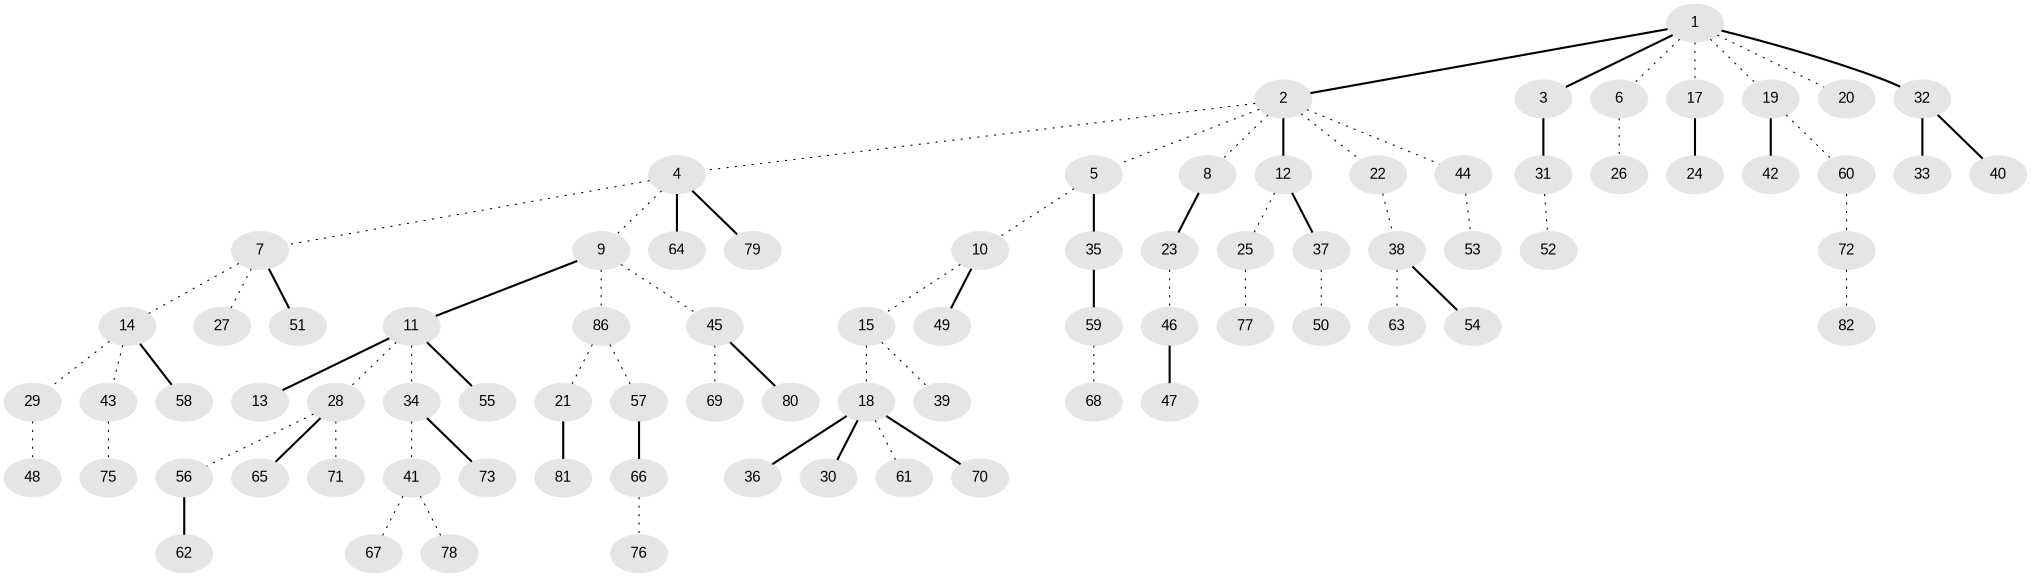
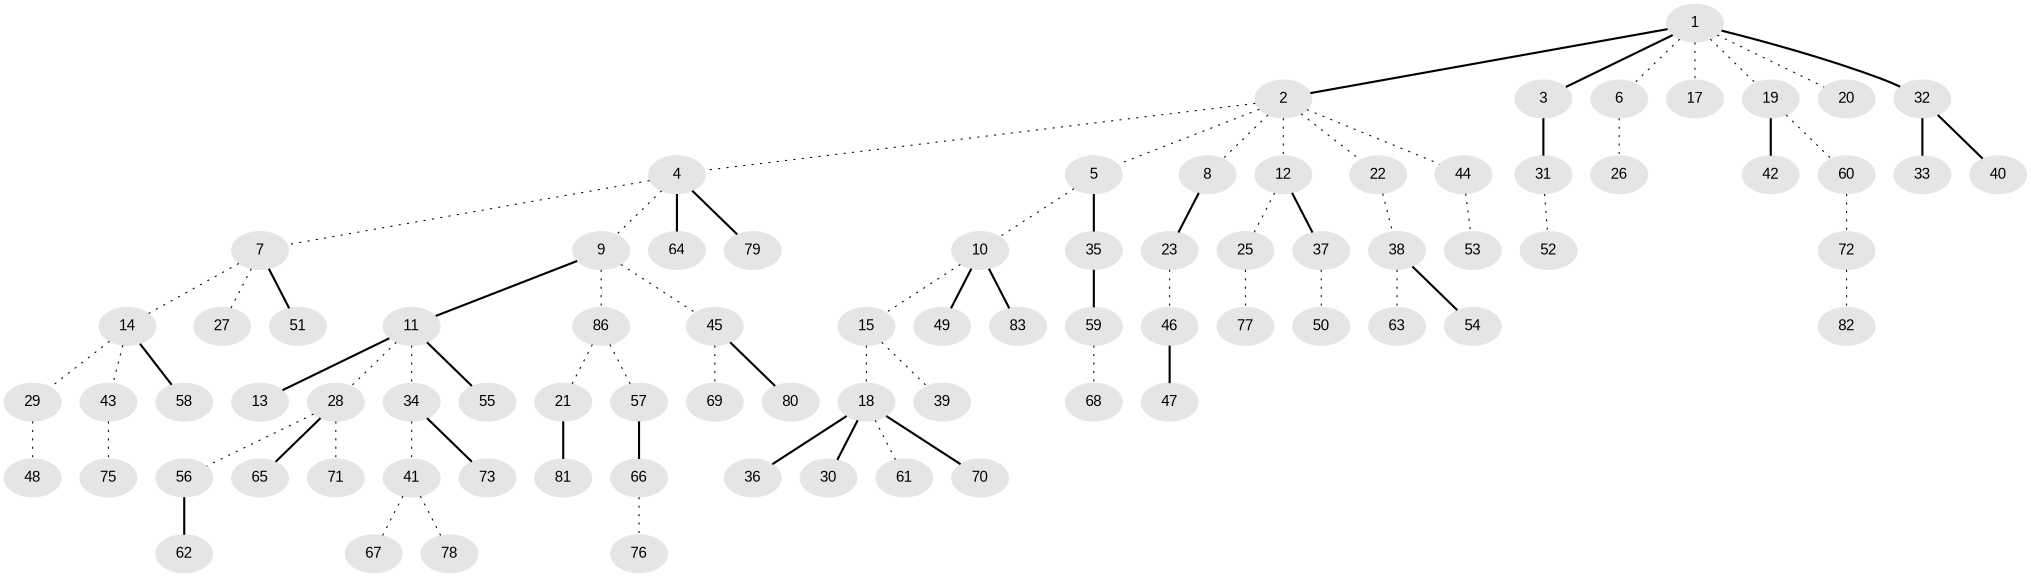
edge "2" -- "12": style bold -> dotted
node "24": removed
node "83": added
